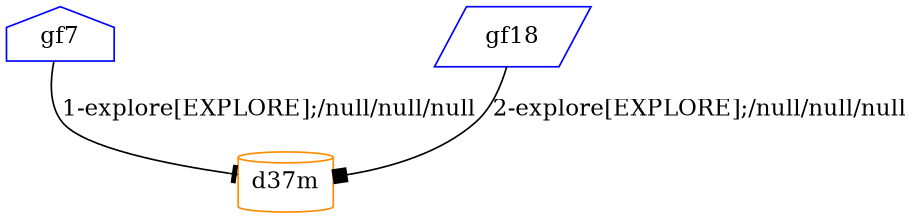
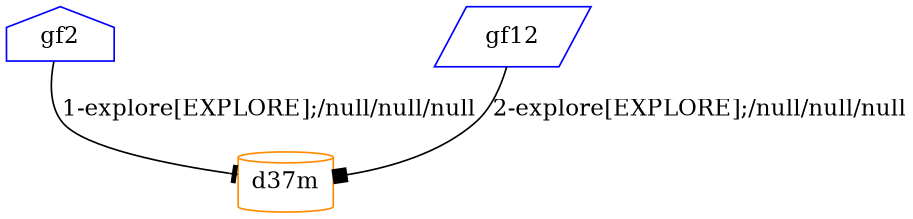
node "gf7": label "gf7" -> "gf2"
node "gf18": label "gf18" -> "gf12"
